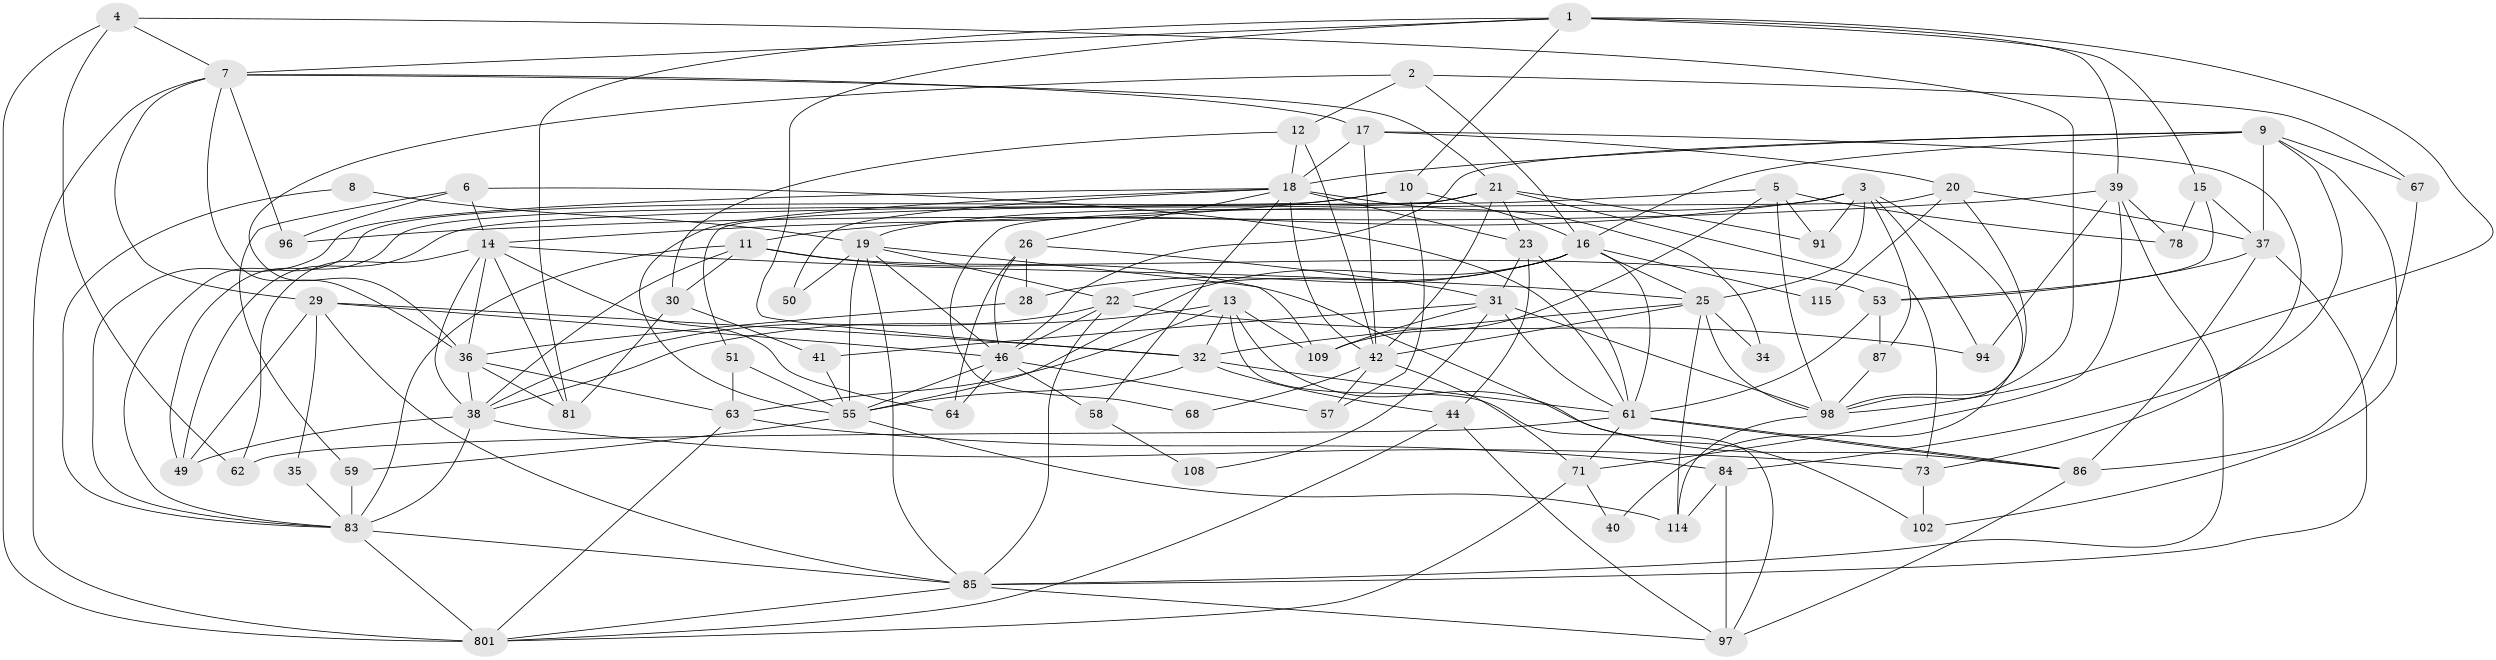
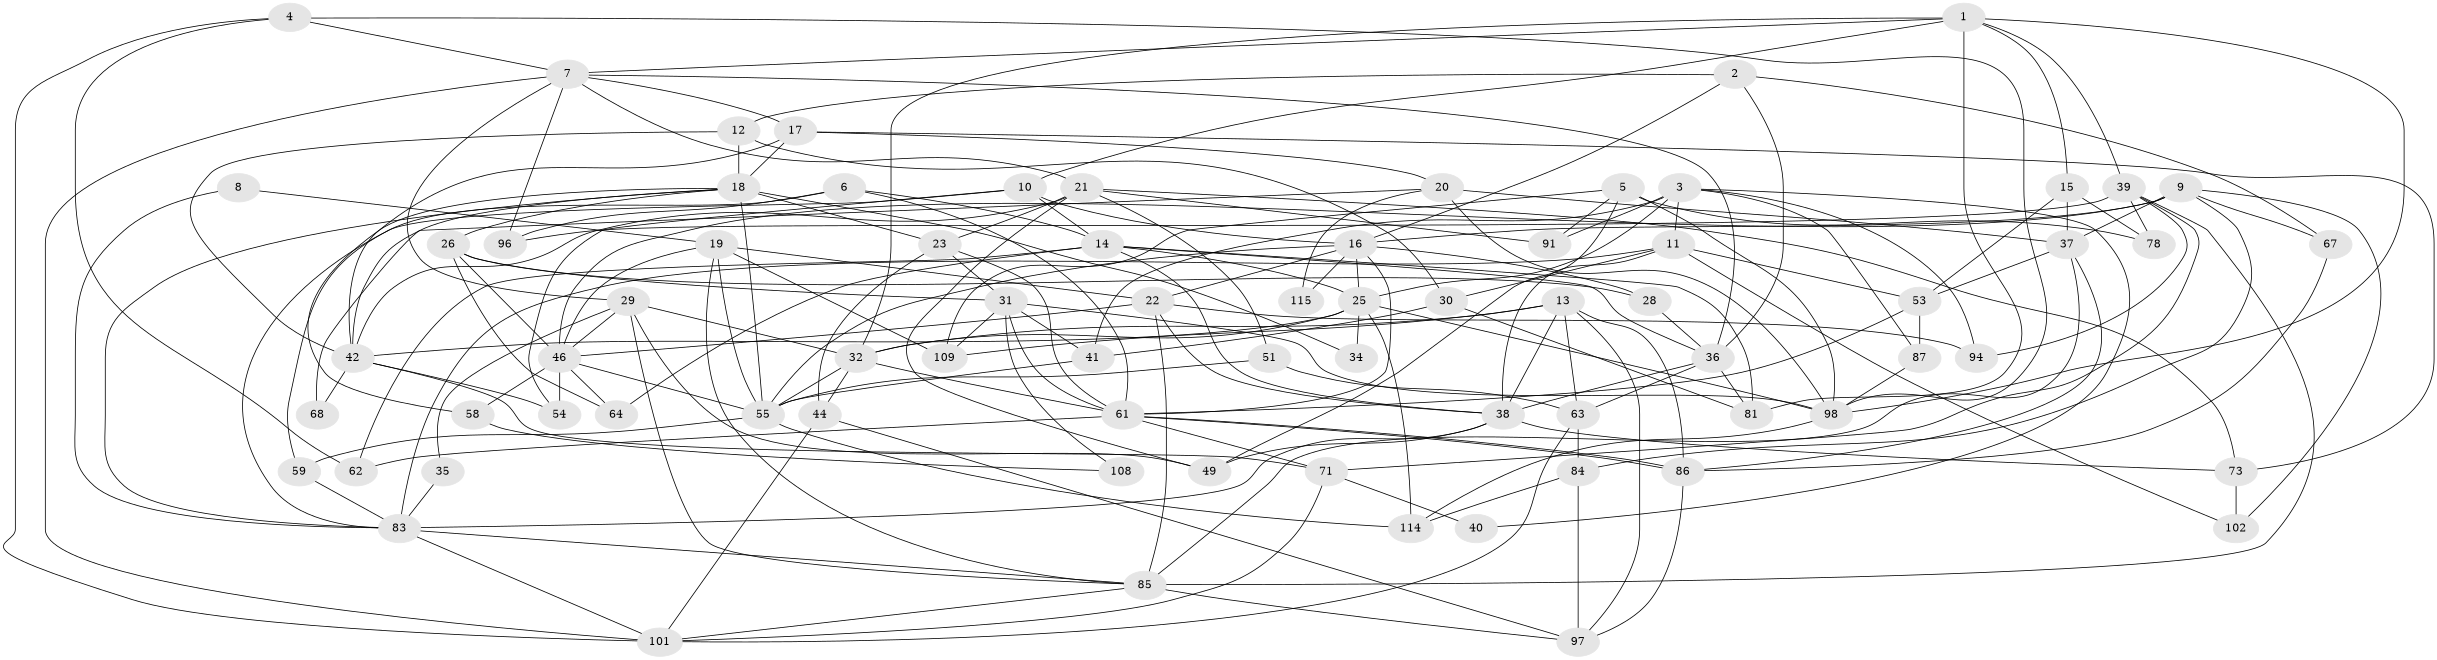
edge "9" -- "18": removed
edge "3" -- "19": now "3" -- "41"
node "50": removed
node "57": label "57" -> "54"
node "801": label "801" -> "101"
